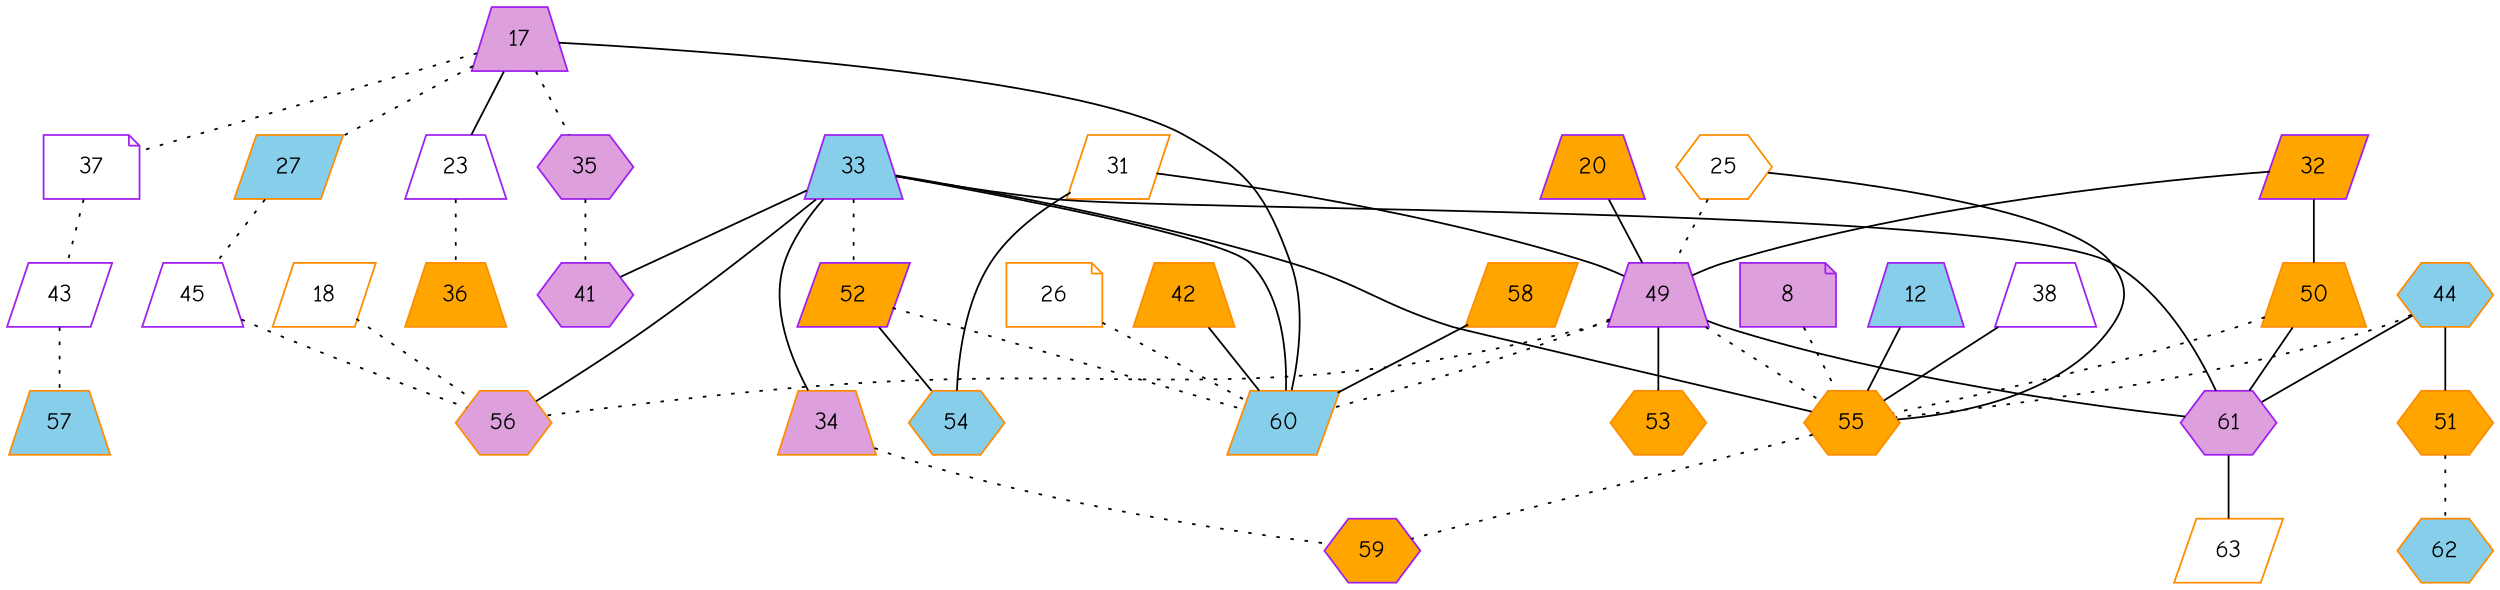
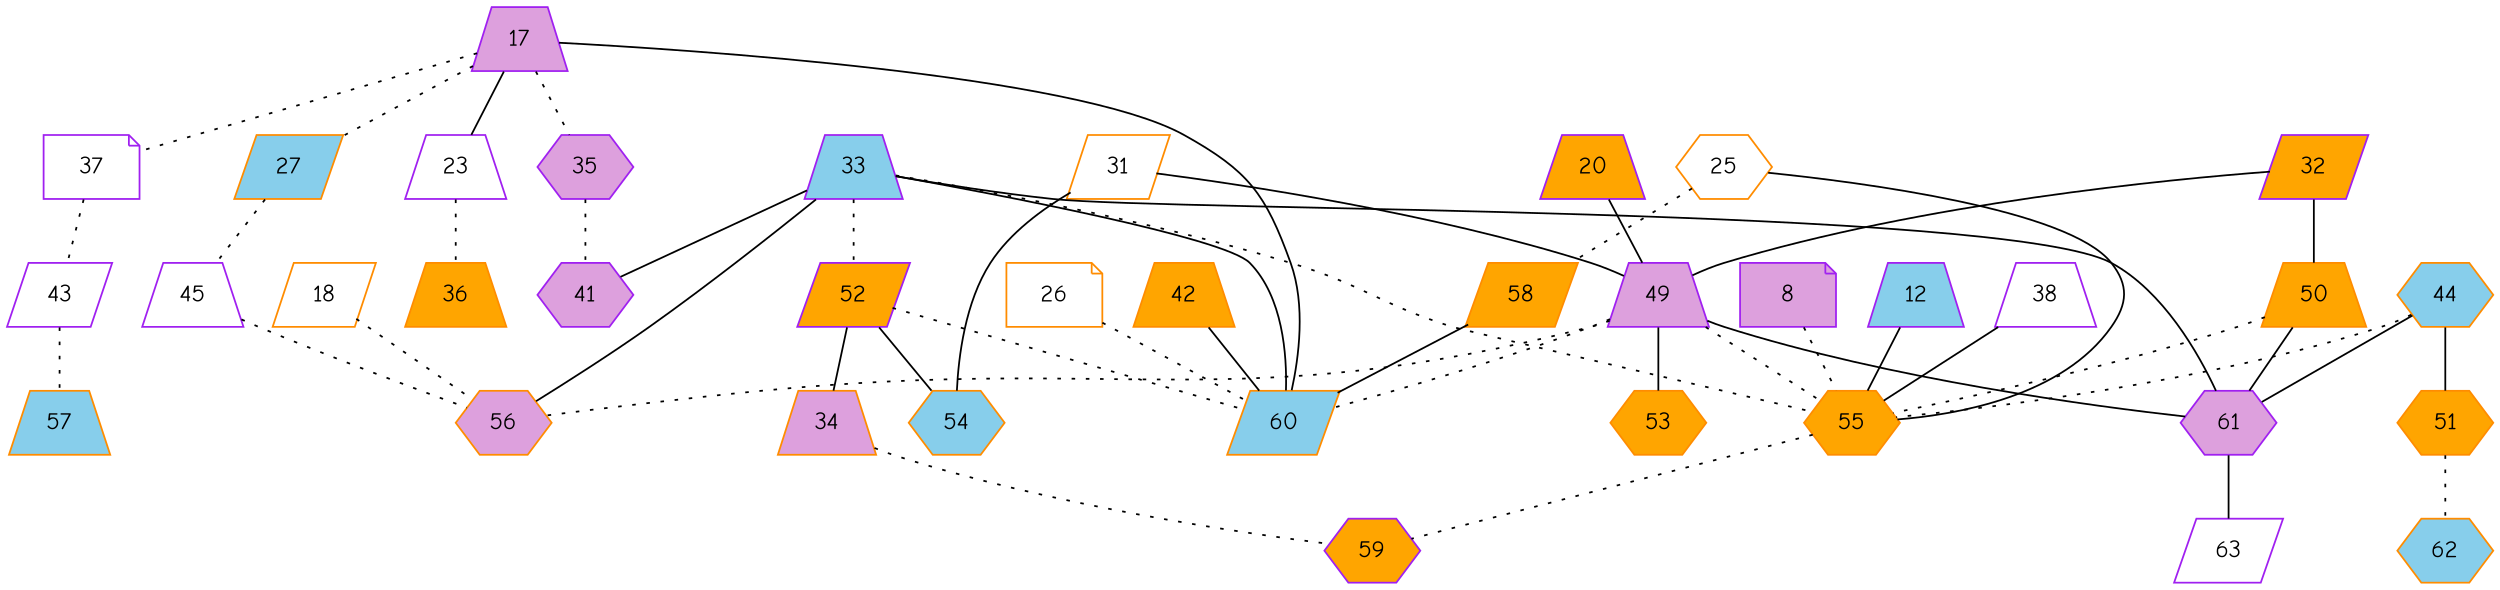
edge "25" -- "49": now "25" -- "58"
edge "33" -- "55": style solid -> dotted
edge "33" -- "34": now "52" -- "34"
node "63": color darkorange -> purple
